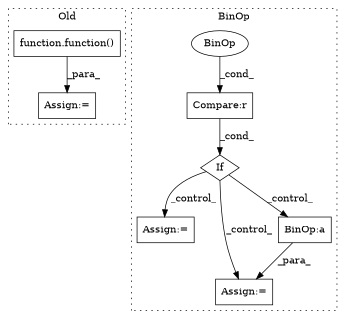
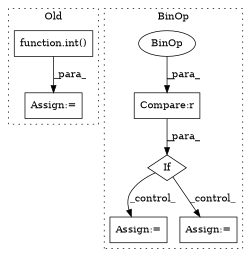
node "function.function()": label "function.function()" -> "function.int()"
edge "BinOp" -> "Compare:r": label "_cond_" -> "_para_"
edge "Compare:r" -> "If": label "_cond_" -> "_para_"
node "BinOp:a": removed
